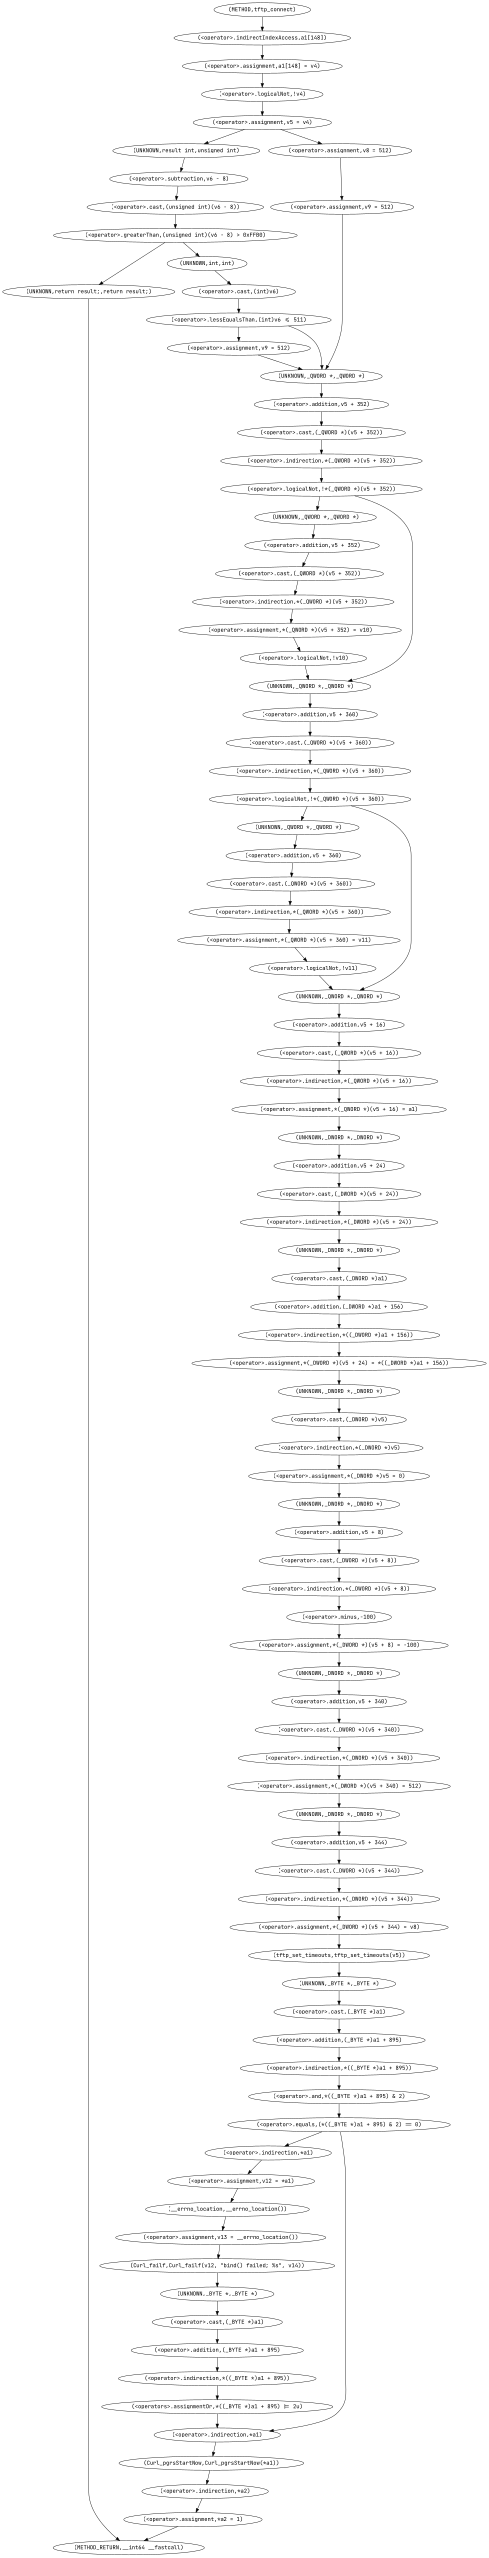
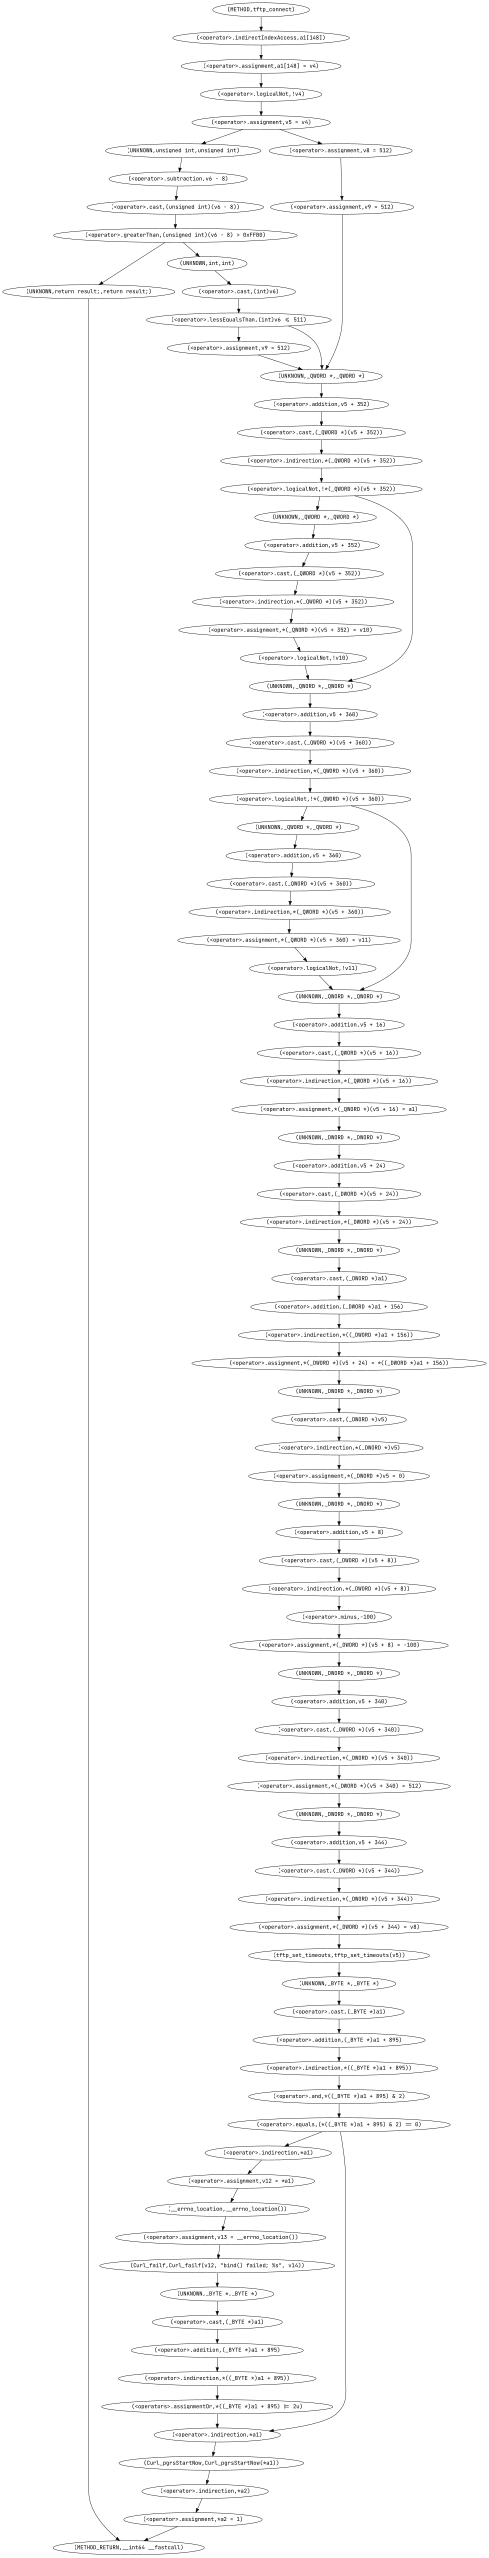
node "(UNKNOWN,result int,unsigned int)": label "(UNKNOWN,result int,unsigned int)" -> "(UNKNOWN,unsigned int,unsigned int)"
